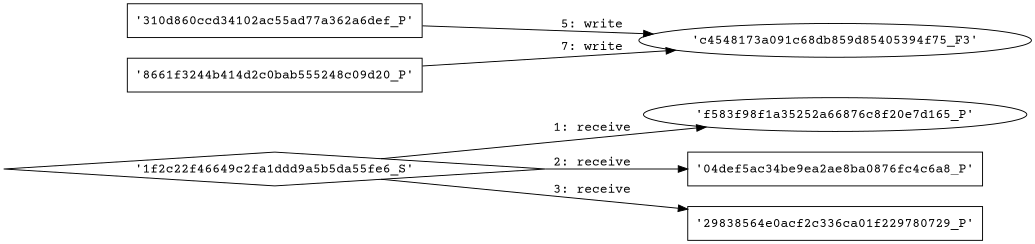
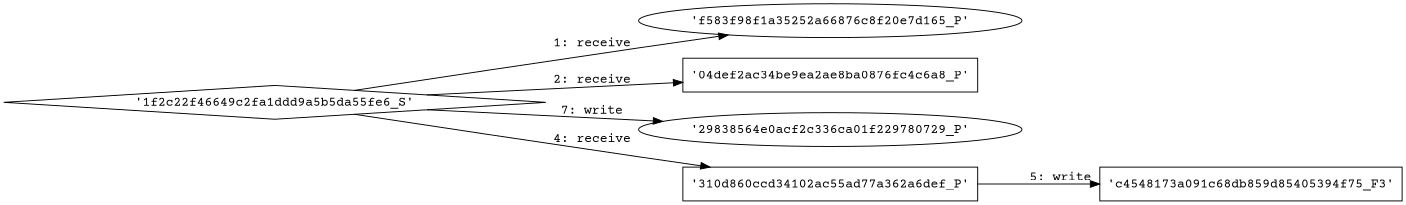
node "'c4548173a091c68db859d85405394f75_F3'": shape ellipse -> box
node "'8661f3244b414d2c0bab555248c09d20_P'": removed
edge "'1f2c22f46649c2fa1ddd9a5b5da55fe6_S'" -> "'310d860ccd34102ac55ad77a362a6def_P'": added, label "4: receive"
node "'04def5ac34be9ea2ae8ba0876fc4c6a8_P'": label "'04def5ac34be9ea2ae8ba0876fc4c6a8_P'" -> "'04def2ac34be9ea2ae8ba0876fc4c6a8_P'"
edge "'1f2c22f46649c2fa1ddd9a5b5da55fe6_S'" -> "'29838564e0acf2c336ca01f229780729_P'": label "3: receive" -> "7: write"
node "'29838564e0acf2c336ca01f229780729_P'": shape box -> ellipse
